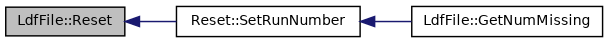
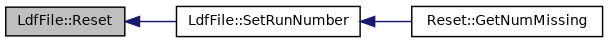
node "Reset::SetRunNumber": label "Reset::SetRunNumber" -> "LdfFile::SetRunNumber"
node "LdfFile::GetNumMissing": label "LdfFile::GetNumMissing" -> "Reset::GetNumMissing"
